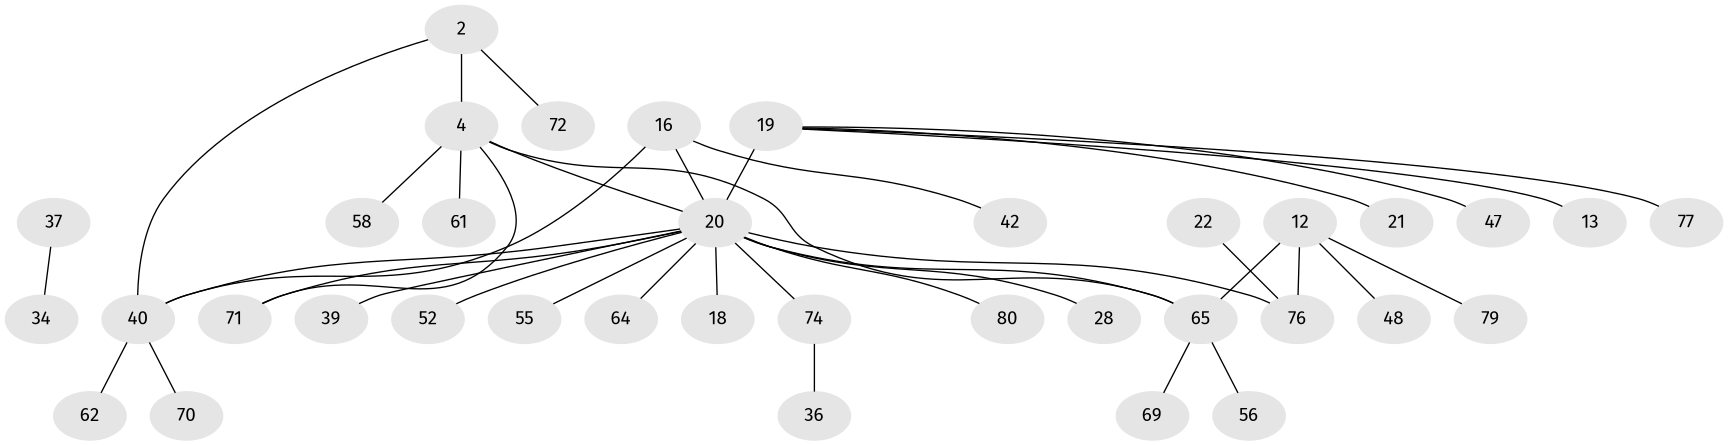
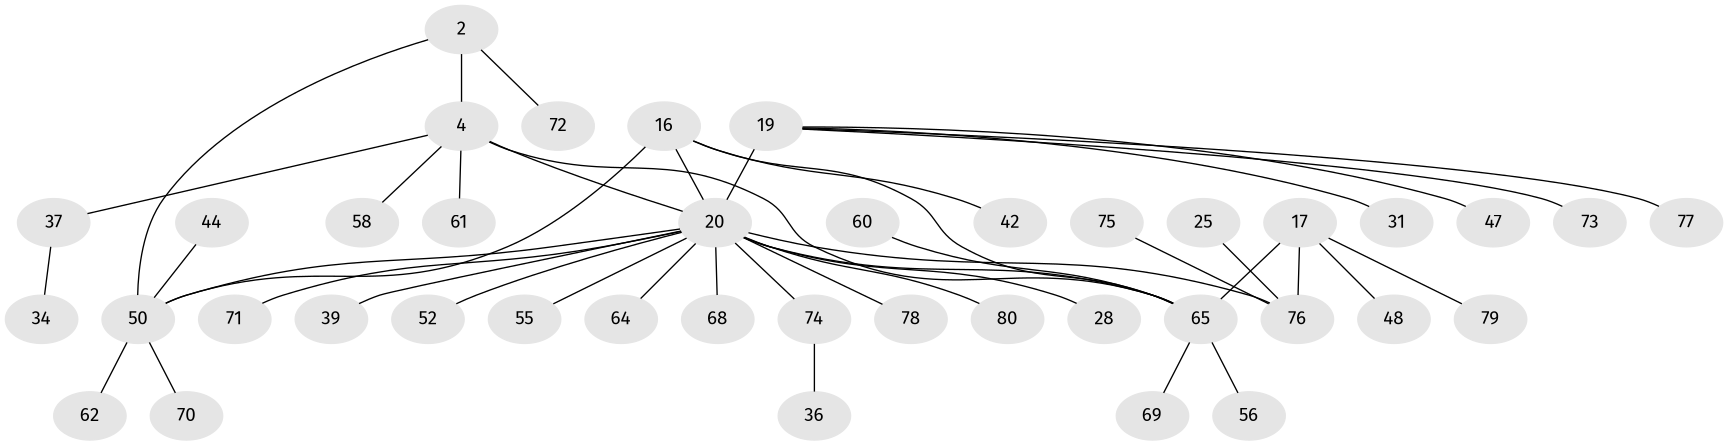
edge "16" -- "65": added
node "44": added
node "60": added
node "75": added
node "22": label "22" -> "25"
node "12": label "12" -> "17"
node "21": label "21" -> "31"
node "13": label "13" -> "73"
edge "4" -- "71": now "4" -- "37"
node "40": label "40" -> "50"
node "18": label "18" -> "68"
node "78": added
